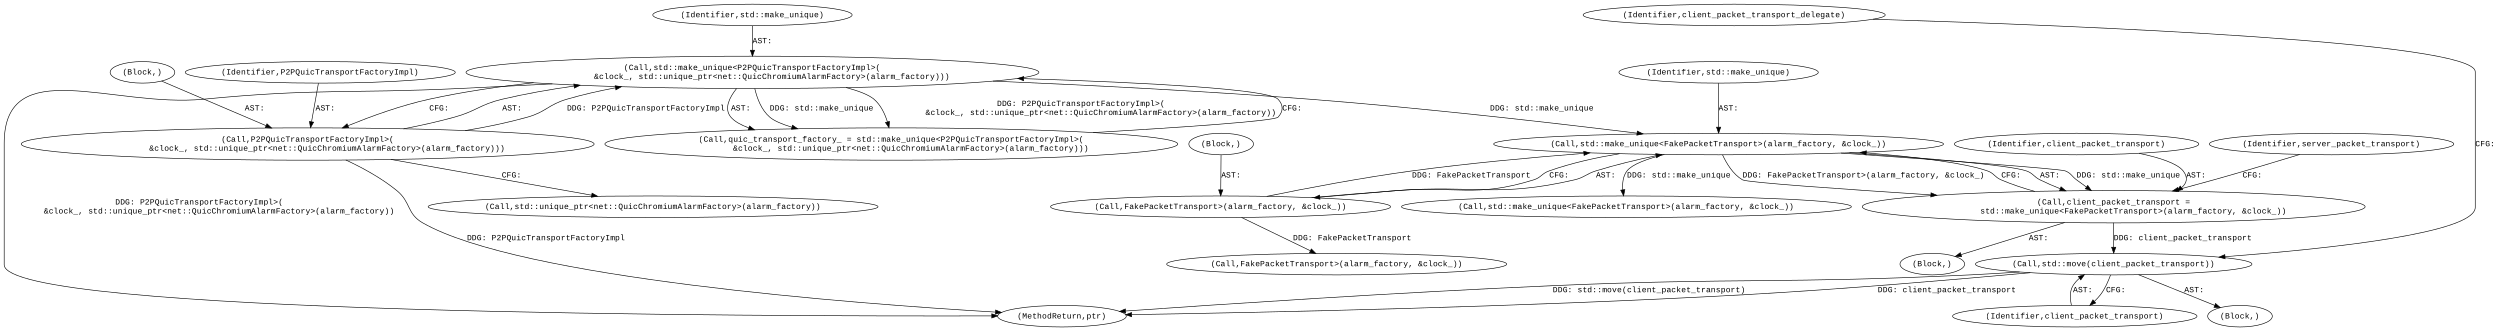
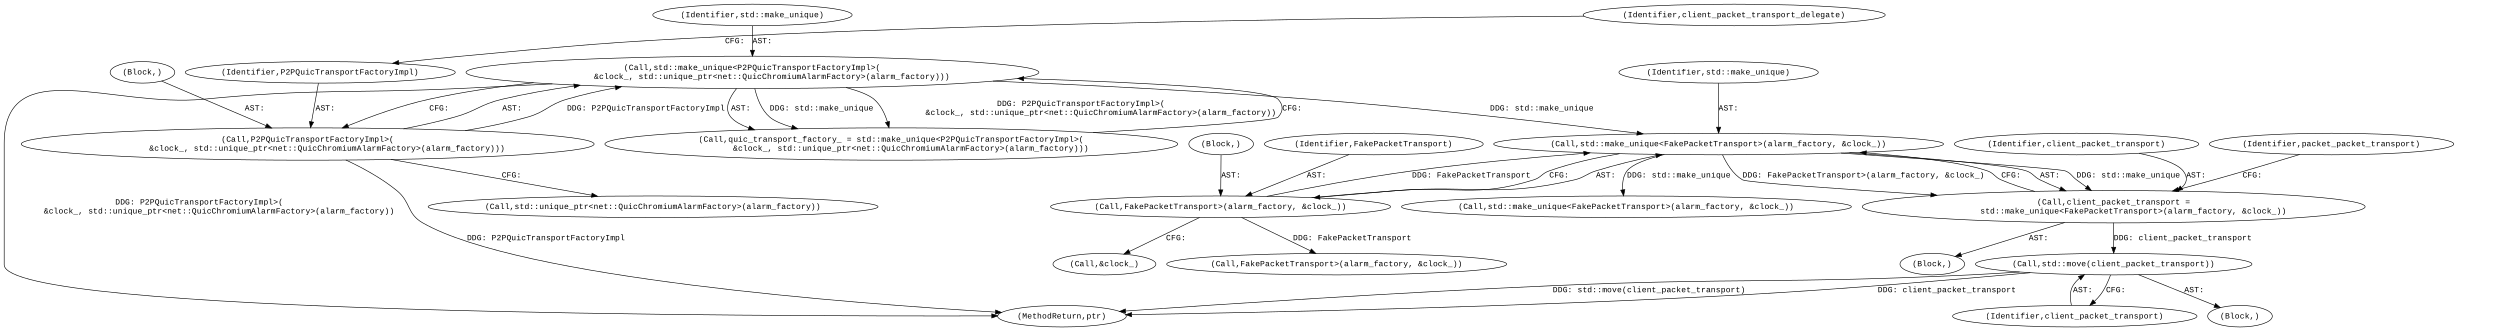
edge "(Identifier,client_packet_transport_delegate)" -> "(Call,std::move(client_packet_transport))": now "(Identifier,client_packet_transport_delegate)" -> "(Identifier,P2PQuicTransportFactoryImpl)"
node "(Identifier,FakePacketTransport)": added
node "(Identifier,server_packet_transport)": label "(Identifier,server_packet_transport)" -> "(Identifier,packet_packet_transport)"
node "(Call,&clock_)": added
